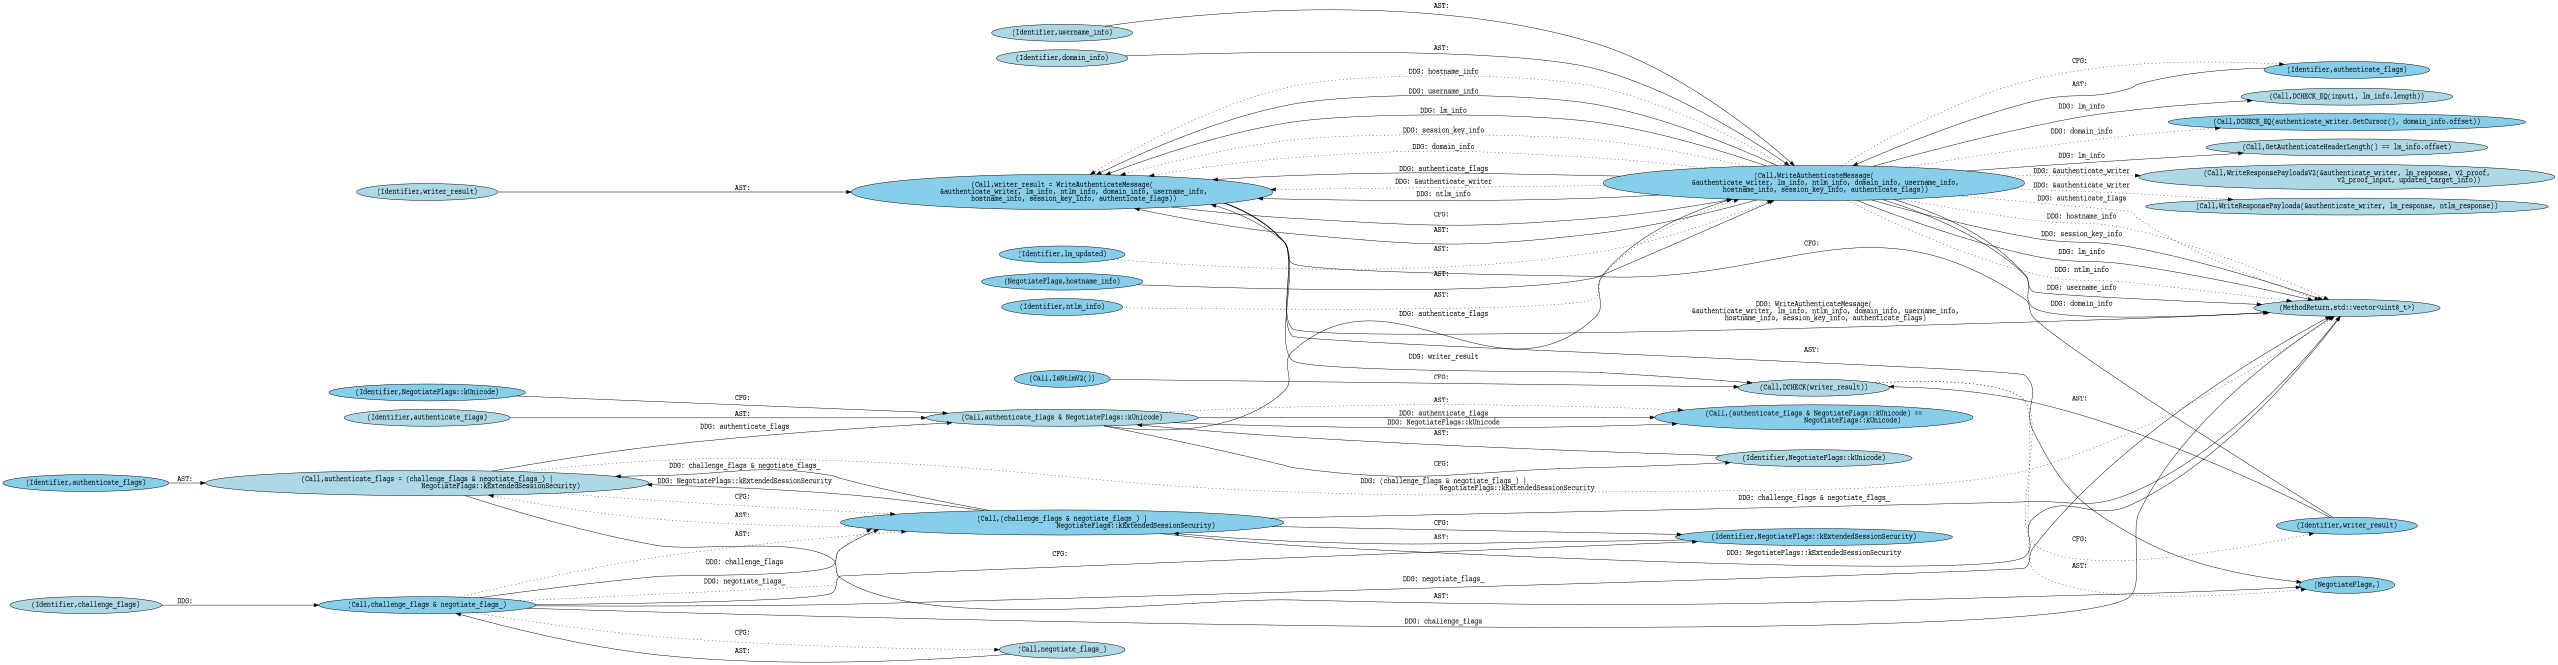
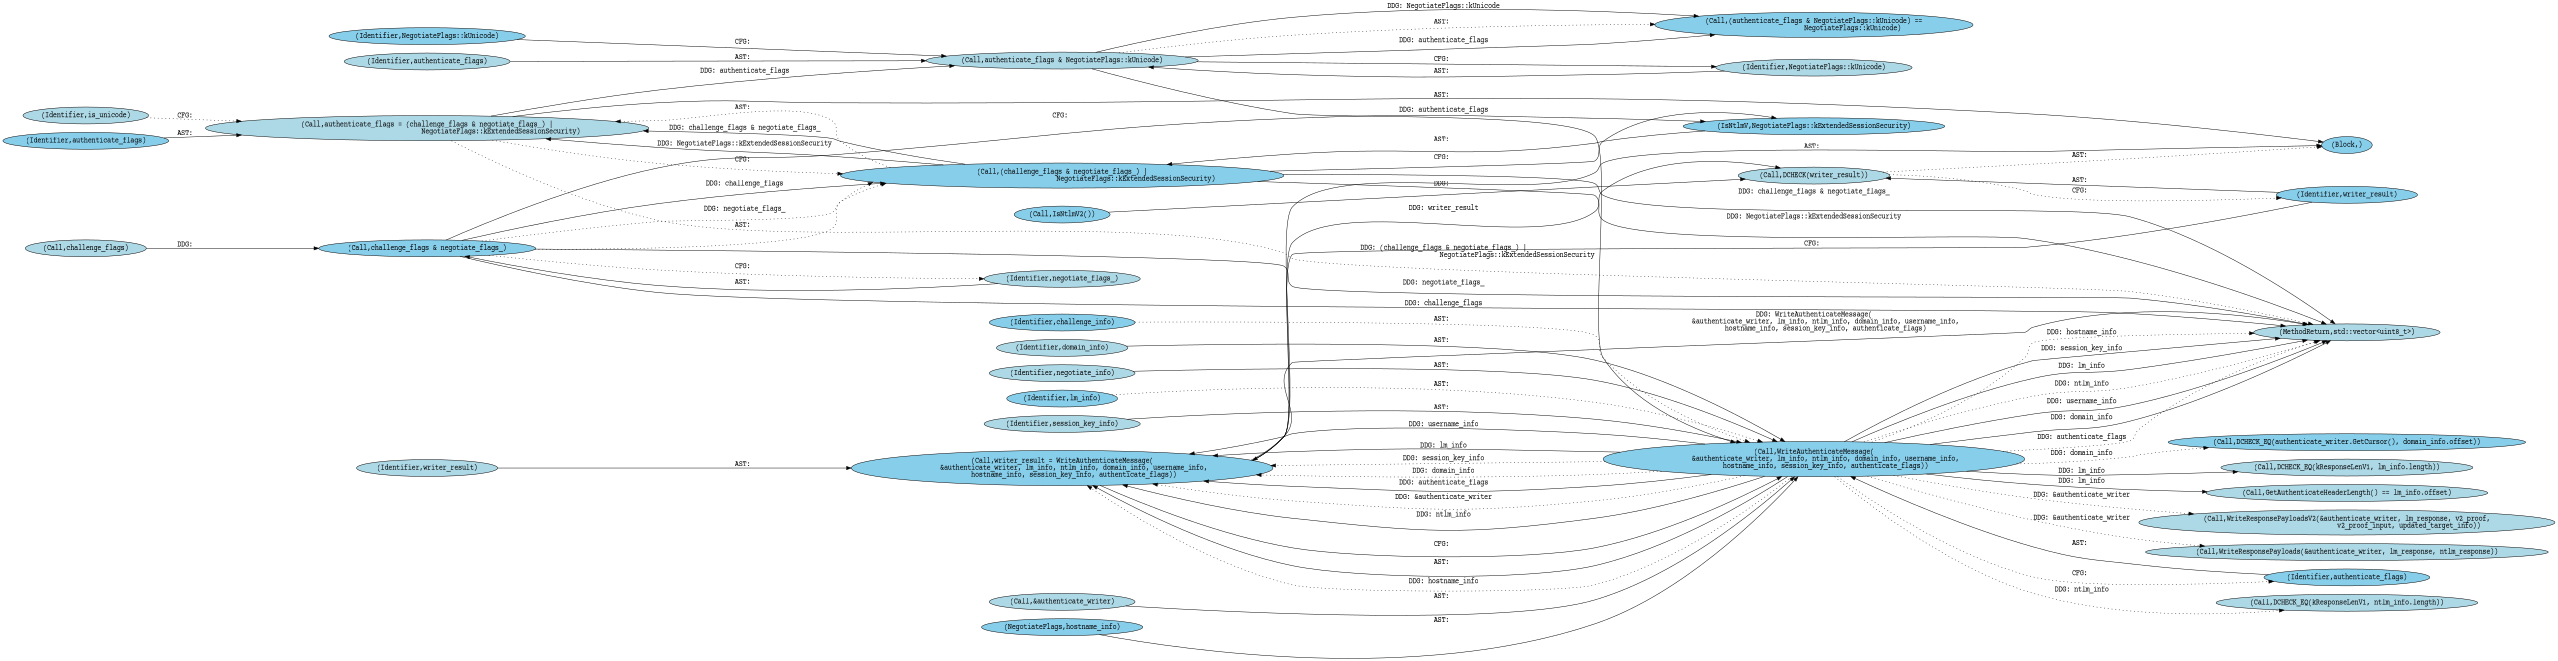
node "(Identifier,username_info)": label "(Identifier,username_info)" -> "(Identifier,negotiate_info)"
node "(Call,DCHECK_EQ(input1, lm_info.length))": label "(Call,DCHECK_EQ(input1, lm_info.length))" -> "(Call,DCHECK_EQ(kResponseLenV1, lm_info.length))"
node "(Identifier,is_unicode)": added
node "(Identifier,lm_updated)": label "(Identifier,lm_updated)" -> "(Identifier,lm_info)"
node "(Identifier,ntlm_info)": label "(Identifier,ntlm_info)" -> "(Identifier,challenge_info)"
edge "(Call,IsNtlmV2())" -> "(Call,DCHECK(writer_result))": label "CFG: " -> "DDG: "
node "(Identifier,session_key_info)": added
node "(Identifier,NegotiateFlags::kExtendedSessionSecurity)": label "(Identifier,NegotiateFlags::kExtendedSessionSecurity)" -> "(IsNtlmV,NegotiateFlags::kExtendedSessionSecurity)"
node "(NegotiateFlags,)": label "(NegotiateFlags,)" -> "(Block,)"
node "(Call,&authenticate_writer)": added
node "(Call,DCHECK_EQ(kResponseLenV1, ntlm_info.length))": added
node "(Identifier,challenge_flags)": label "(Identifier,challenge_flags)" -> "(Call,challenge_flags)"
node "(Call,negotiate_flags_)": label "(Call,negotiate_flags_)" -> "(Identifier,negotiate_flags_)"
